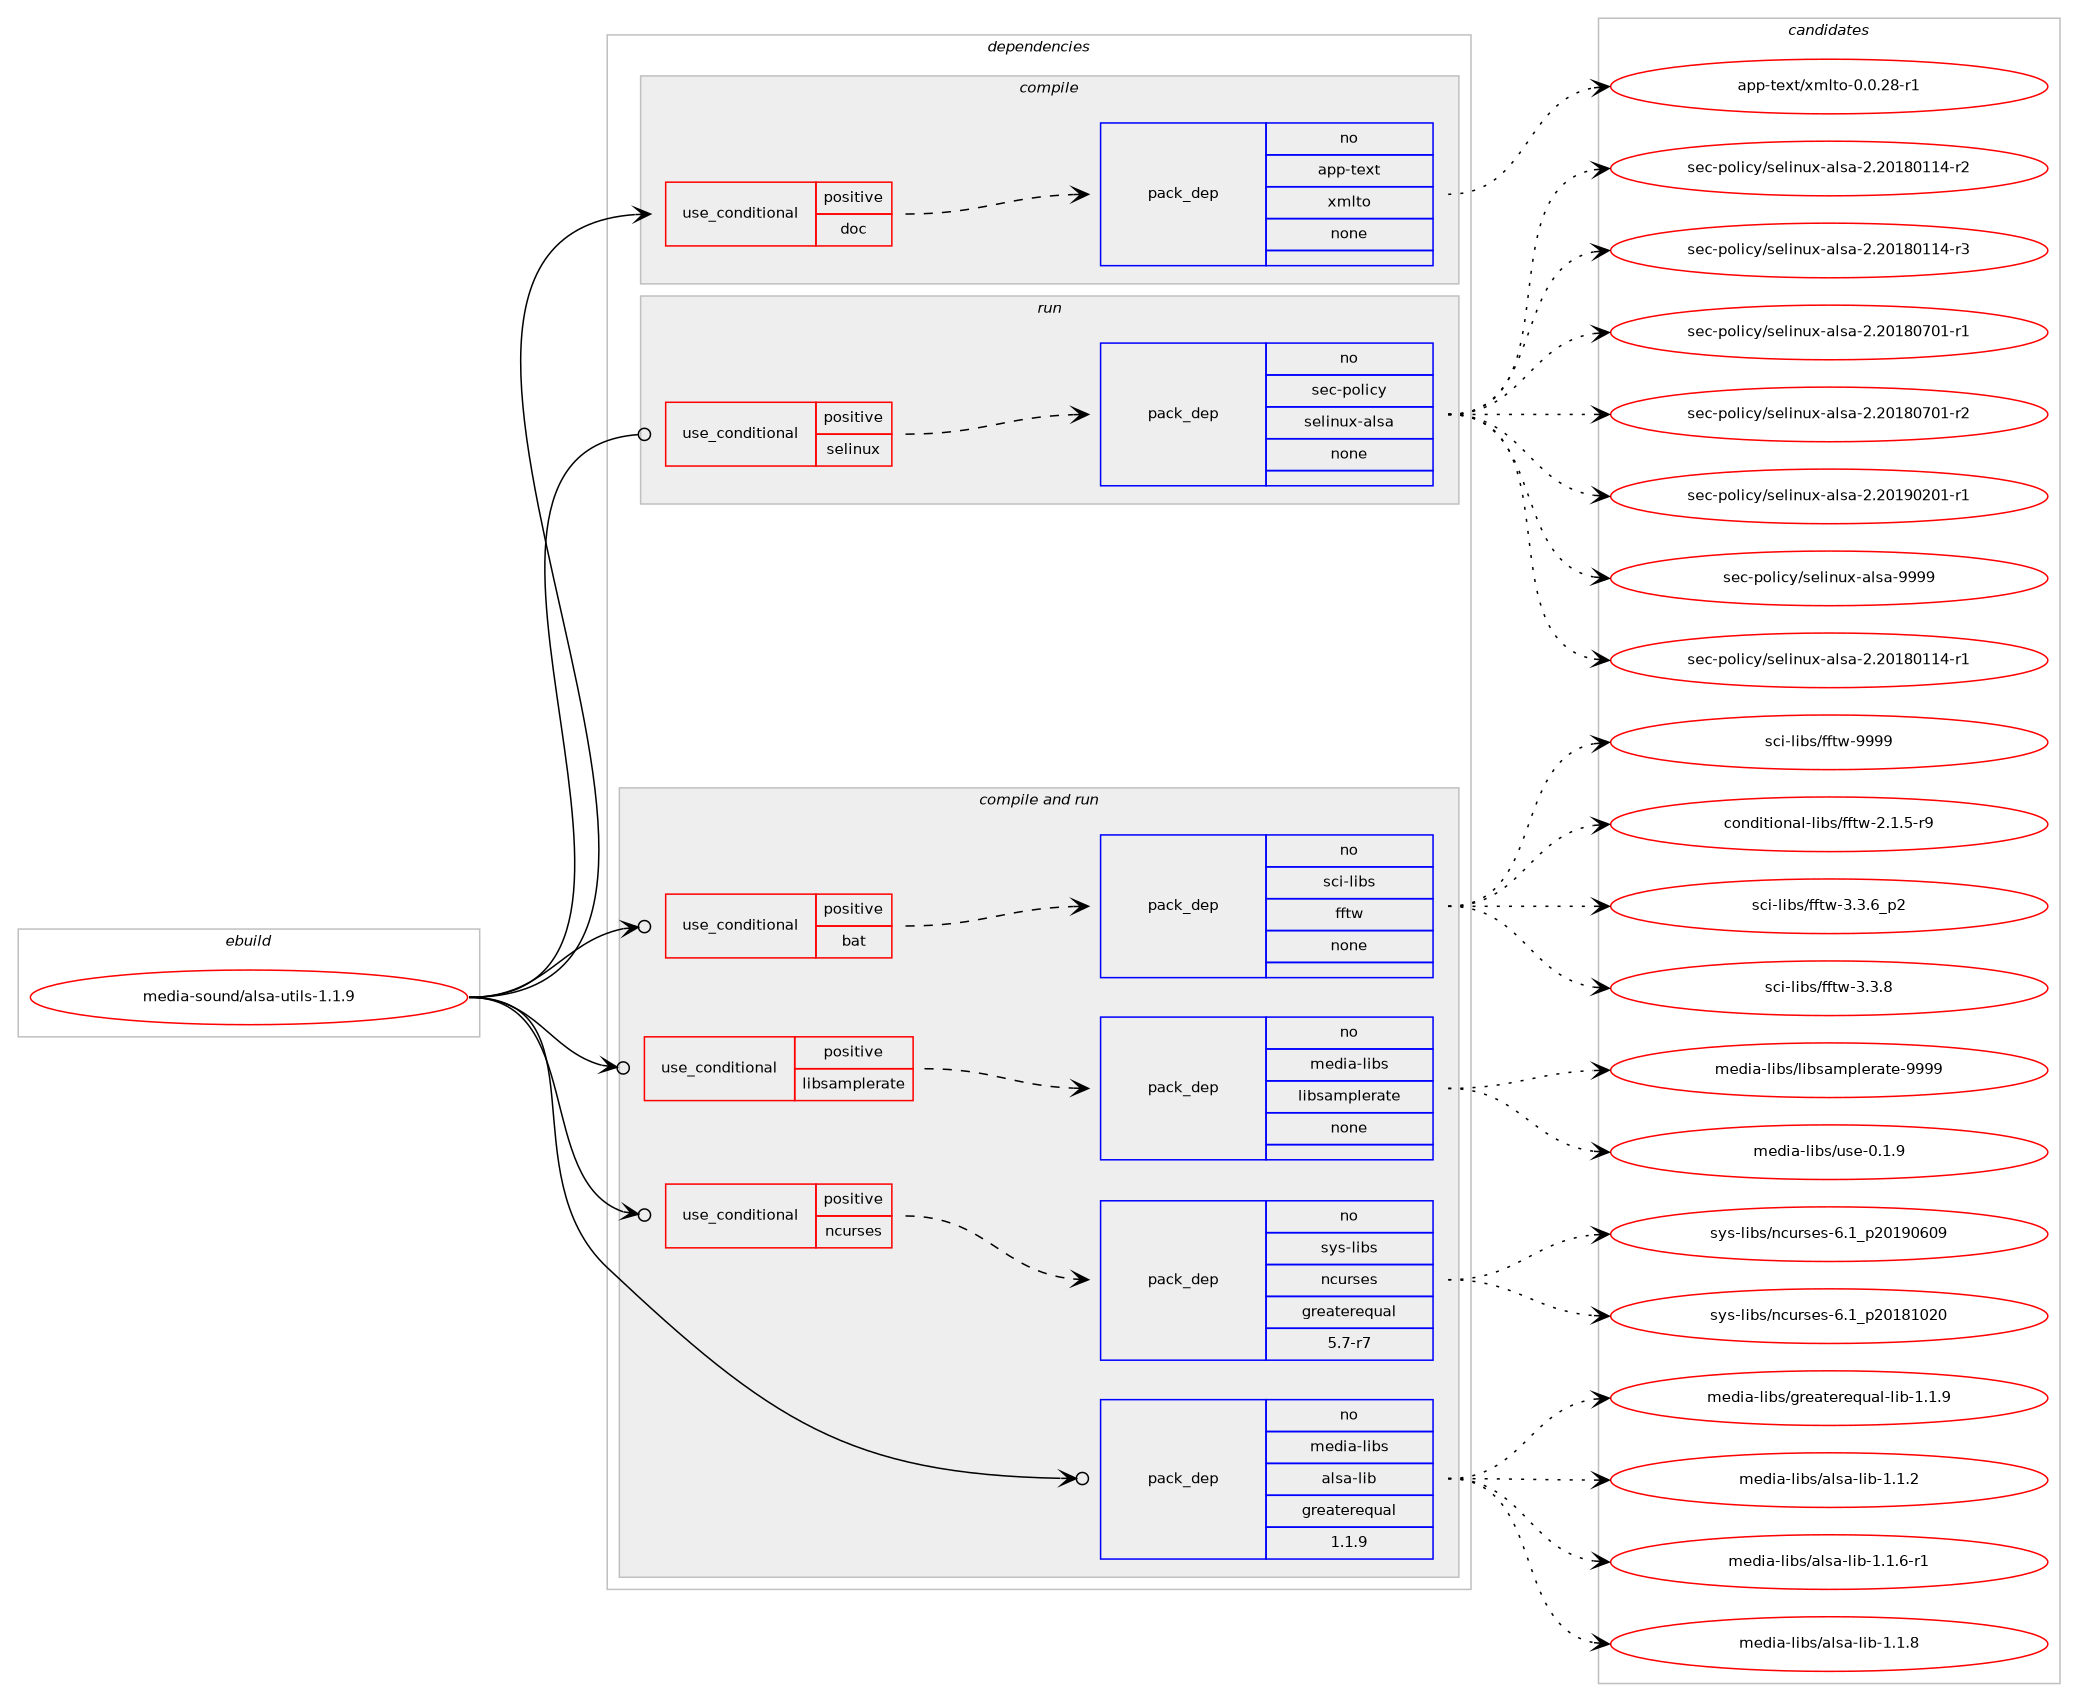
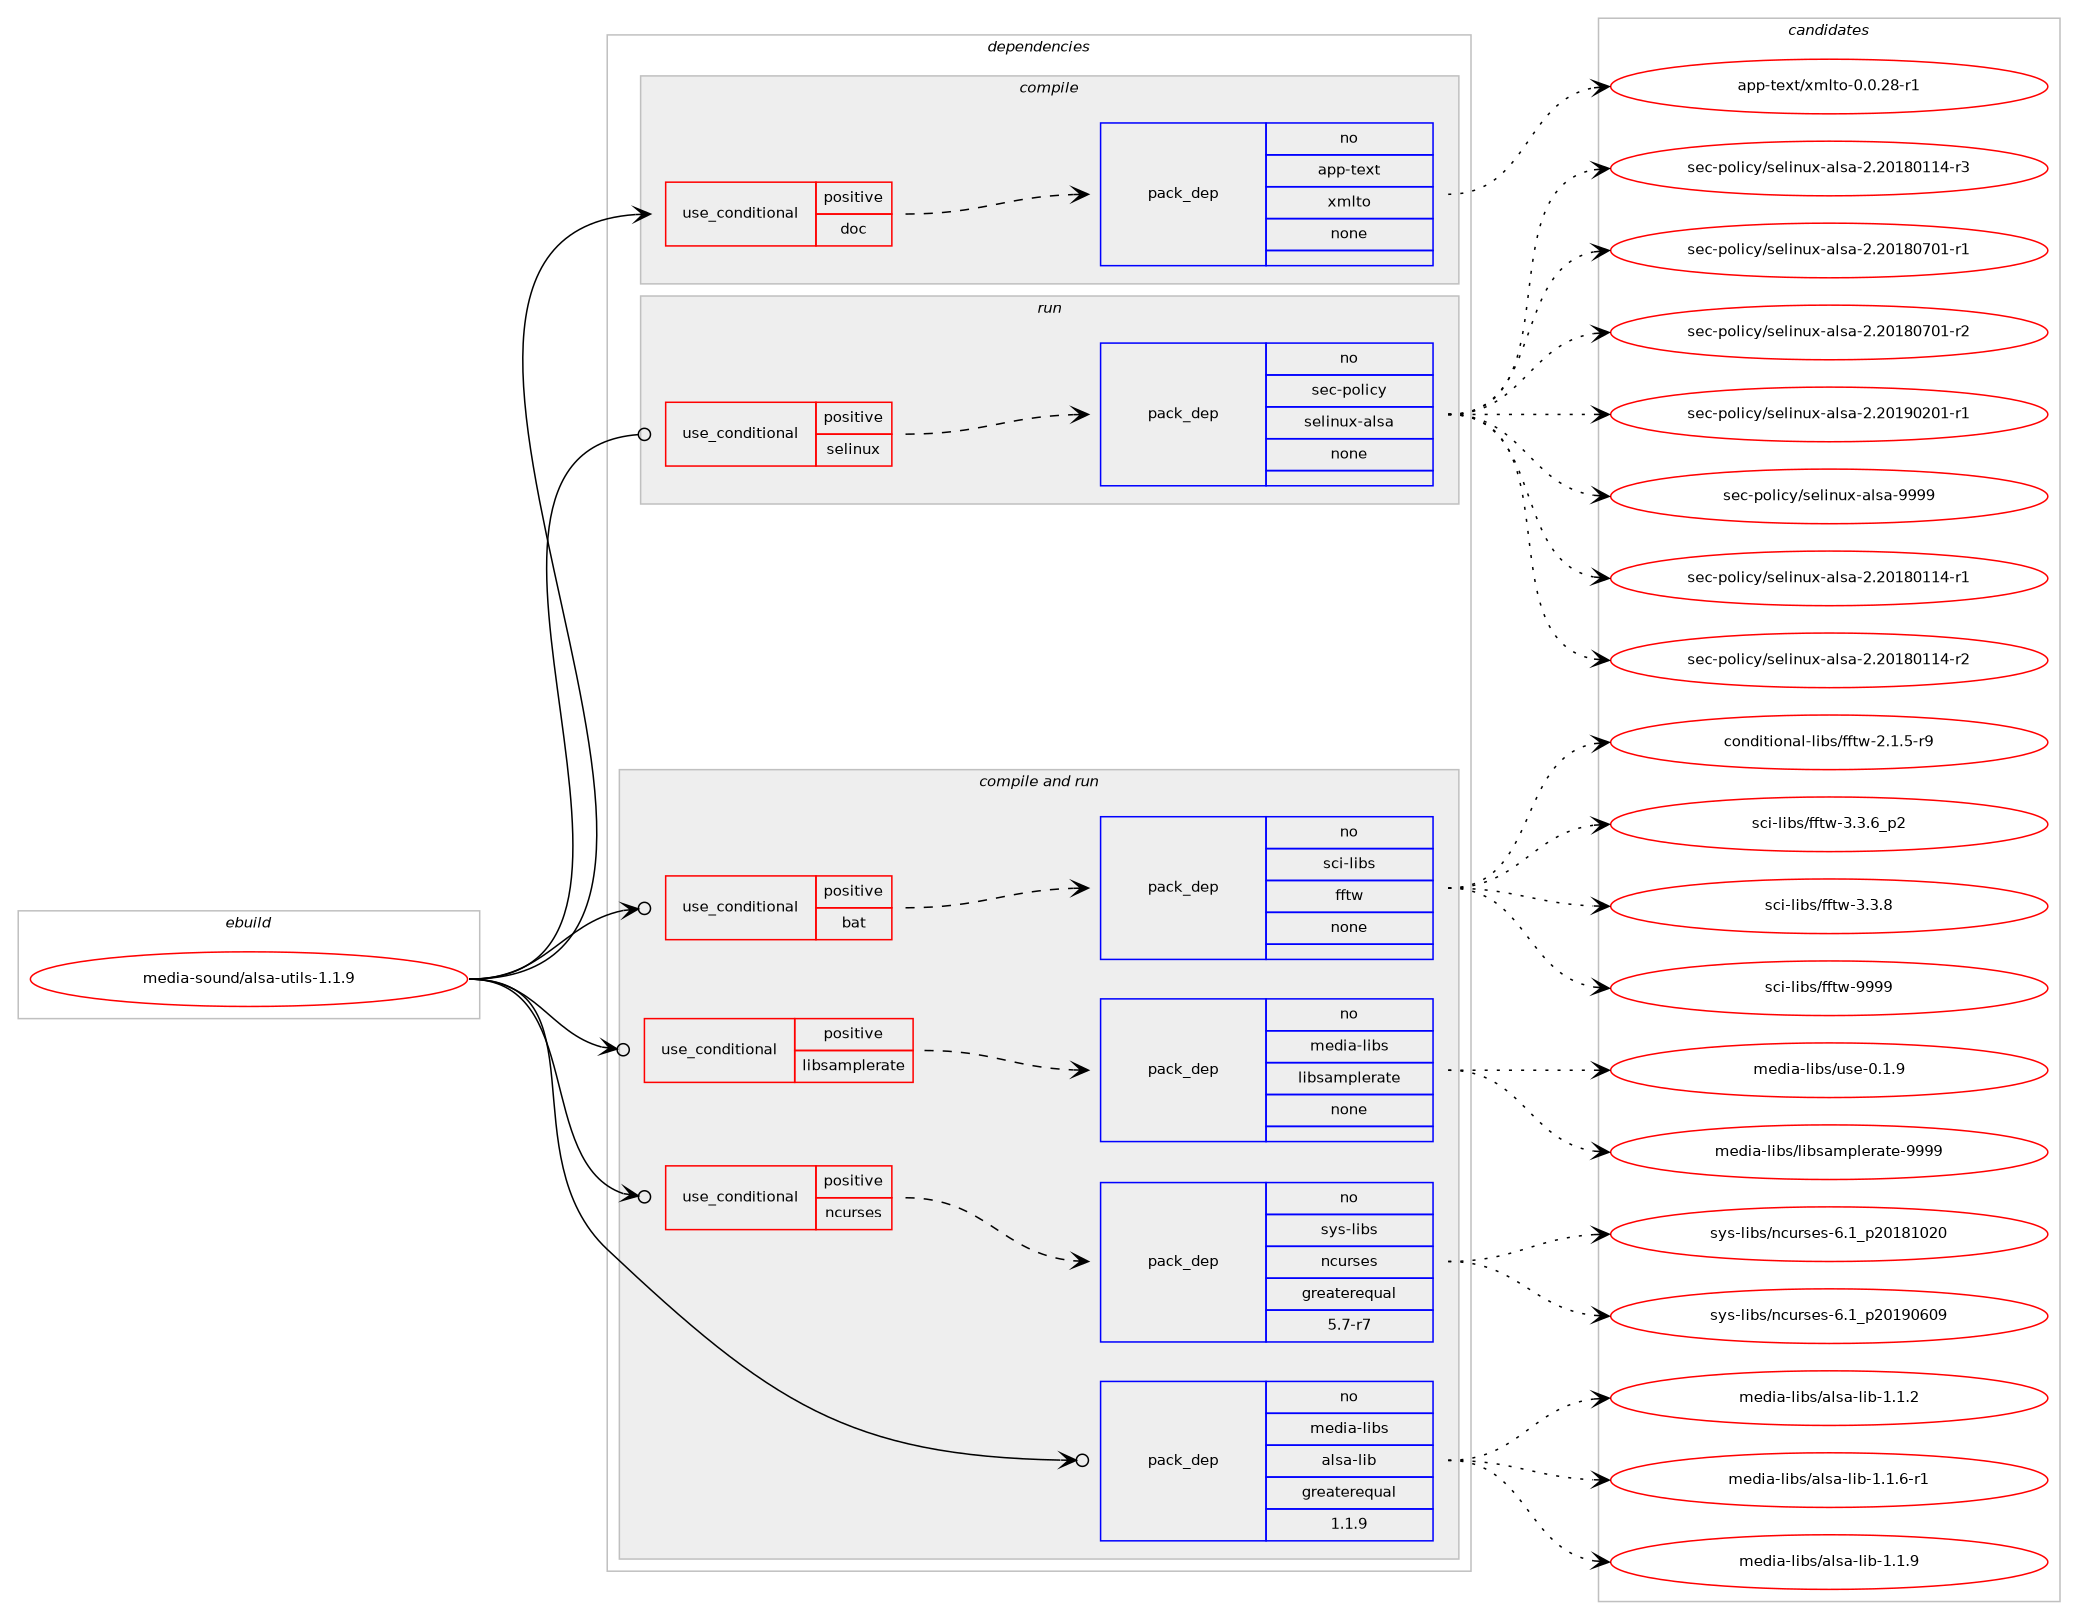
node "media-libs/greaterequal-lib-1.1.9": label "media-libs/greaterequal-lib-1.1.9" -> "media-libs/alsa-lib-1.1.9"
node "media-libs/alsa-lib-1.1.8": removed
